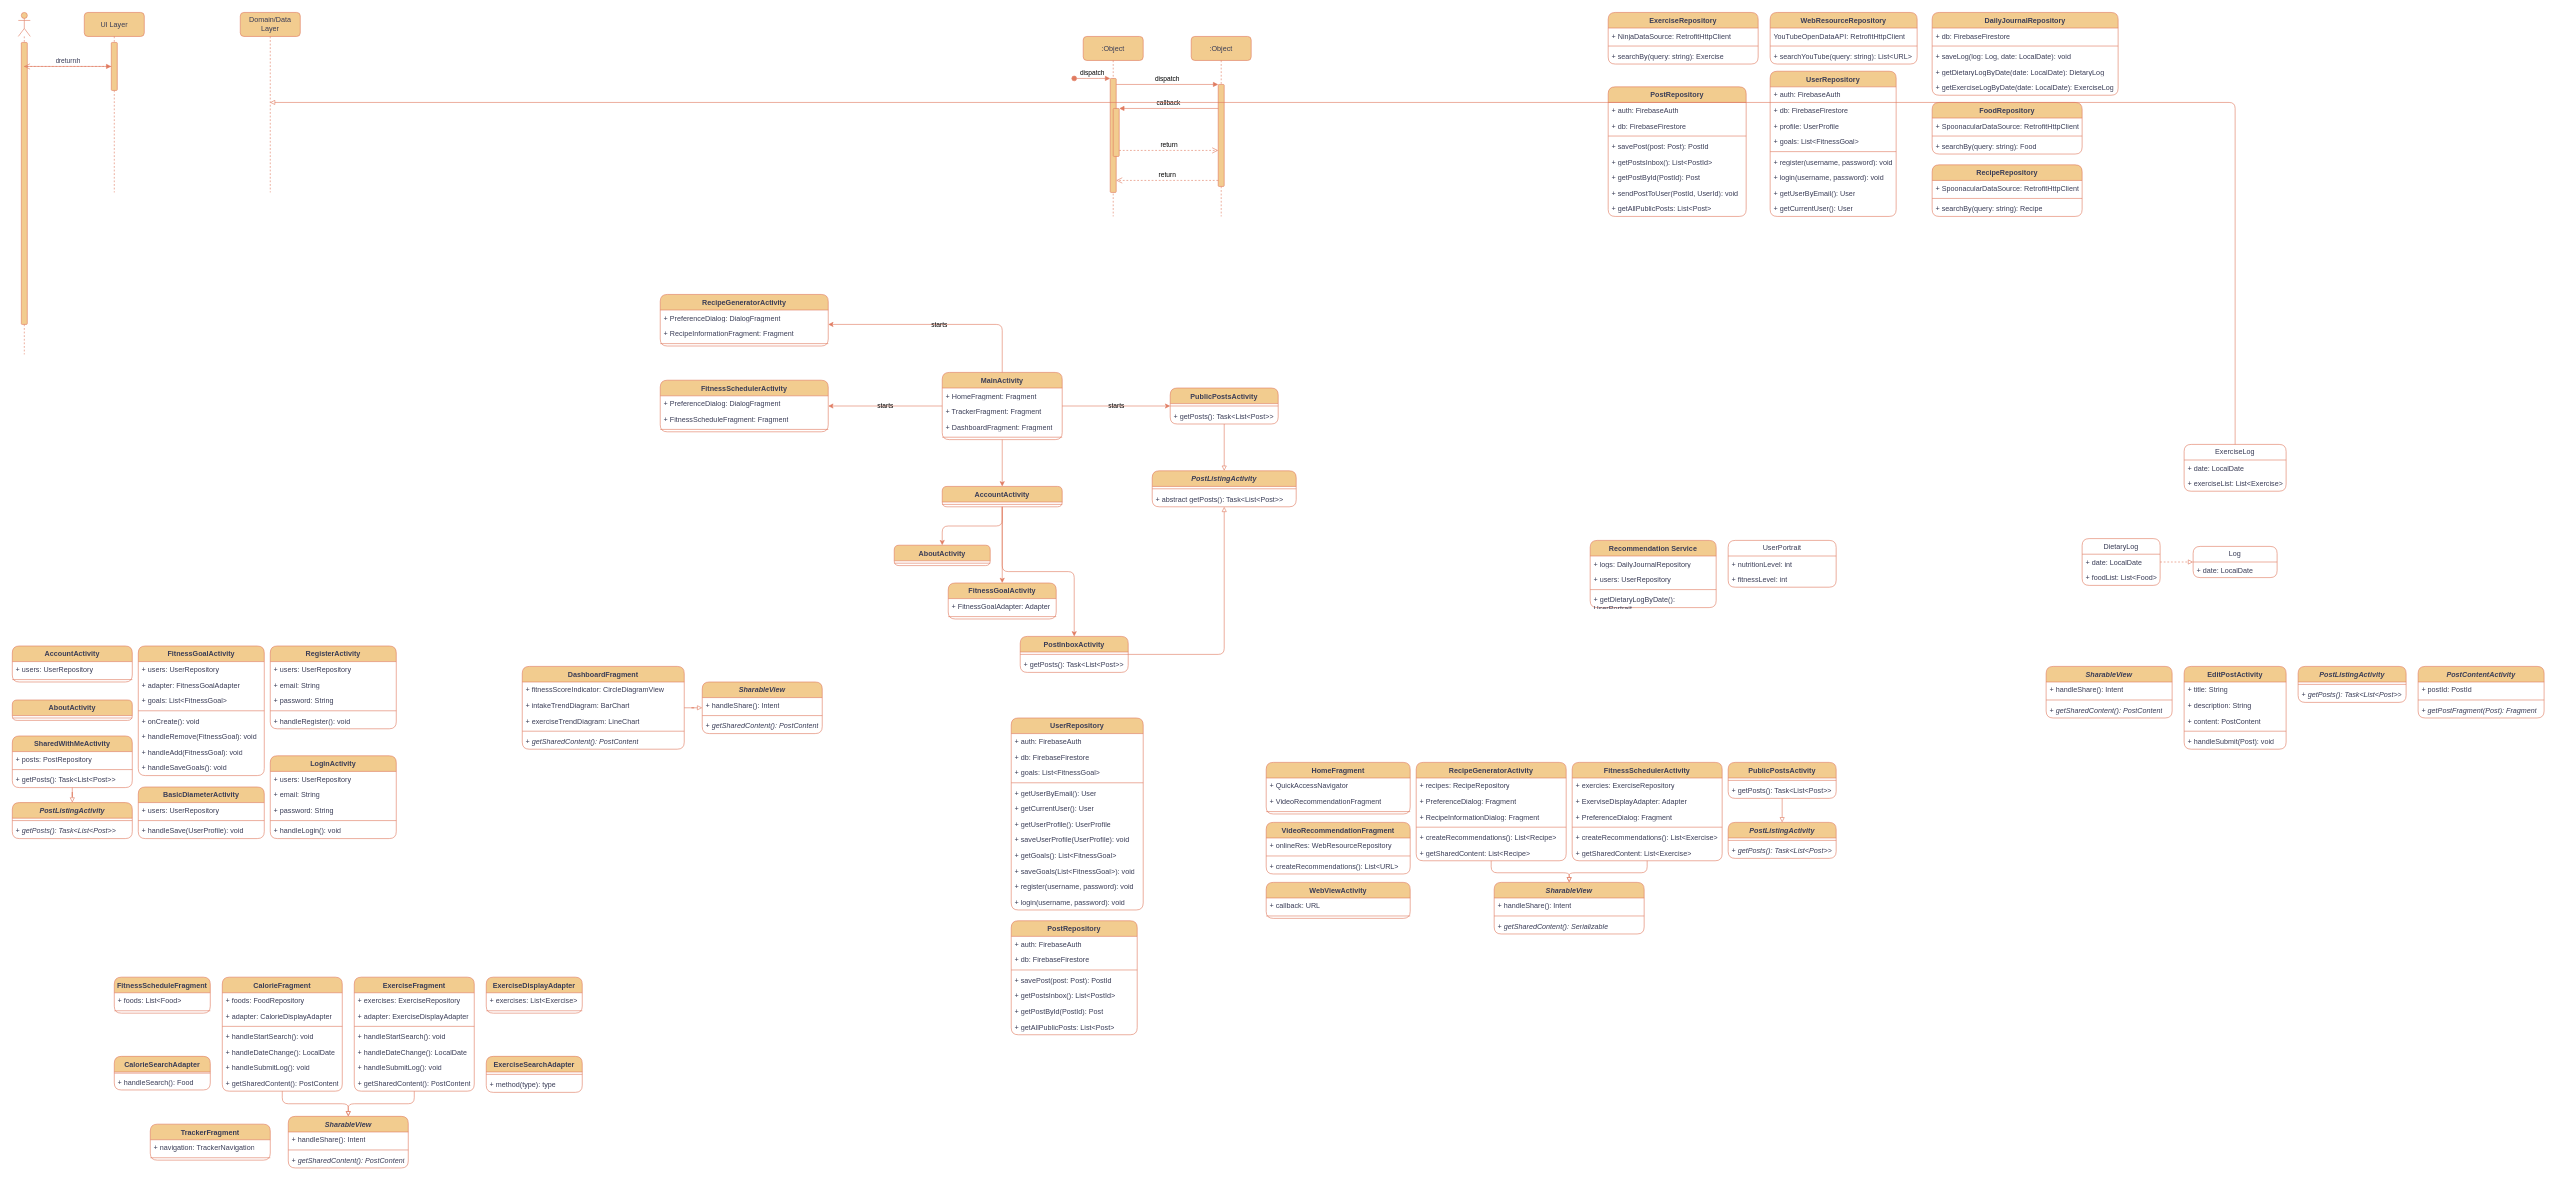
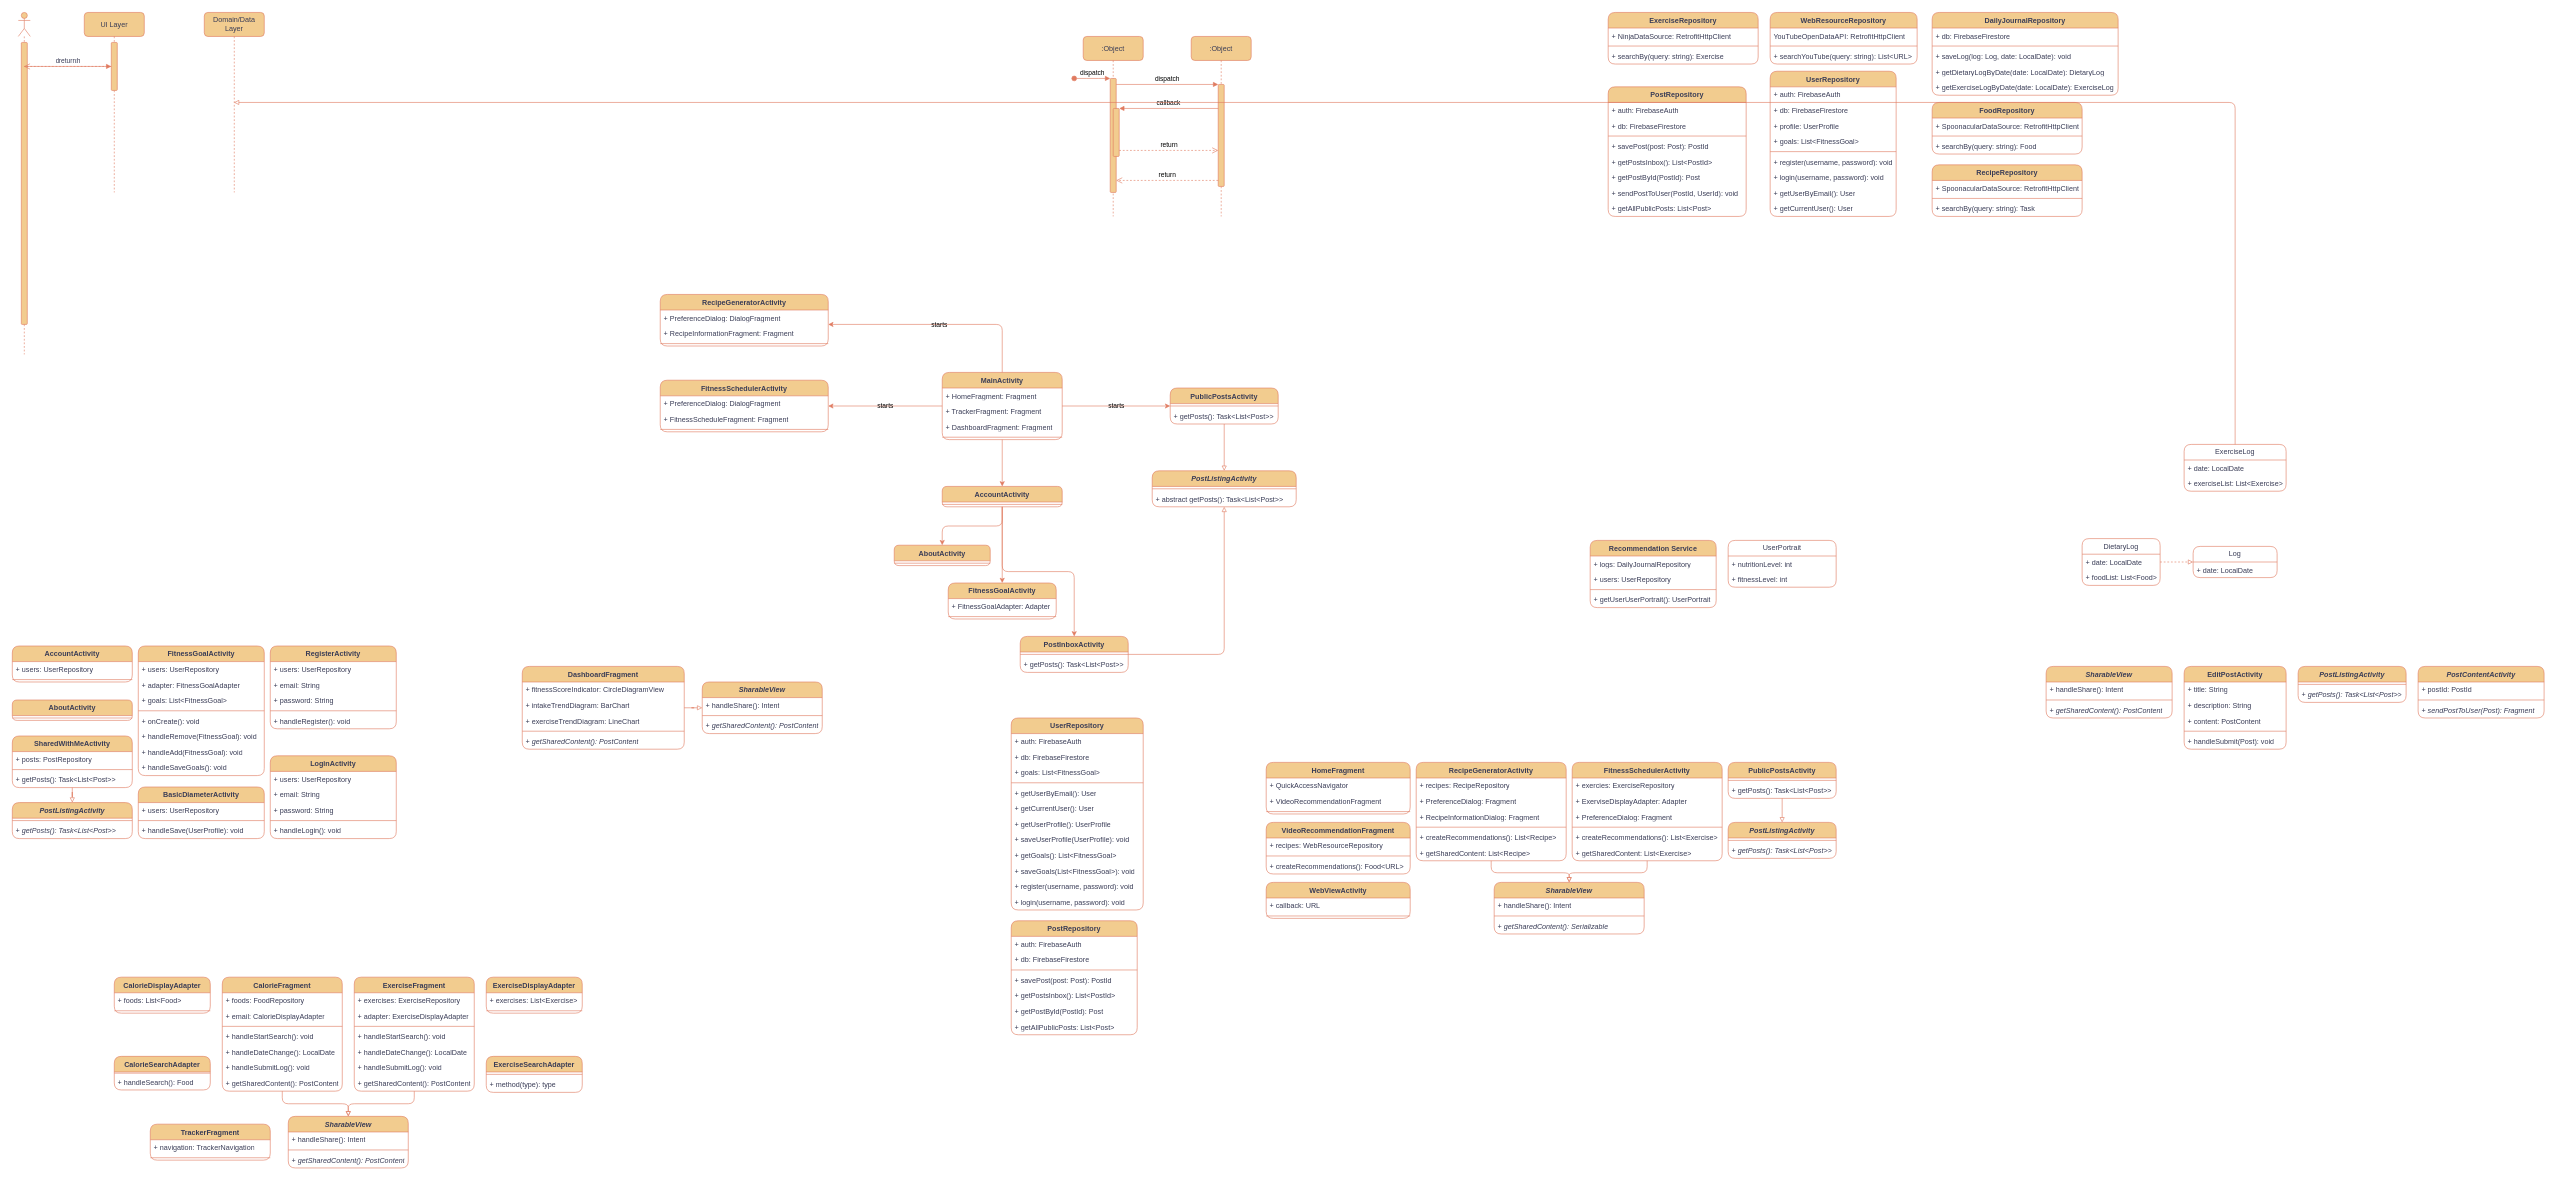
node "Domain/Data Layer": moved (270, 102) -> (234, 102)
node "+ searchBy(query: string): Recipe": label "+ searchBy(query: string): Recipe" -> "+ searchBy(query: string): Task"
node "+ getDietaryLogByDate(): UserPortrait": label "+ getDietaryLogByDate(): UserPortrait" -> "+ getUserUserPortrait(): UserPortrait"
node "+ getPostFragment(Post): Fragment": label "+ getPostFragment(Post): Fragment" -> "+ sendPostToUser(Post): Fragment"
node "+ onlineRes: WebResourceRepository": label "+ onlineRes: WebResourceRepository" -> "+ recipes: WebResourceRepository"
node "+ createRecommendations(): List<URL>": label "+ createRecommendations(): List<URL>" -> "+ createRecommendations(): Food<URL>"
node "FitnessScheduleFragment": label "FitnessScheduleFragment" -> "CalorieDisplayAdapter"
node "+ adapter: CalorieDisplayAdapter": label "+ adapter: CalorieDisplayAdapter" -> "+ email: CalorieDisplayAdapter"
